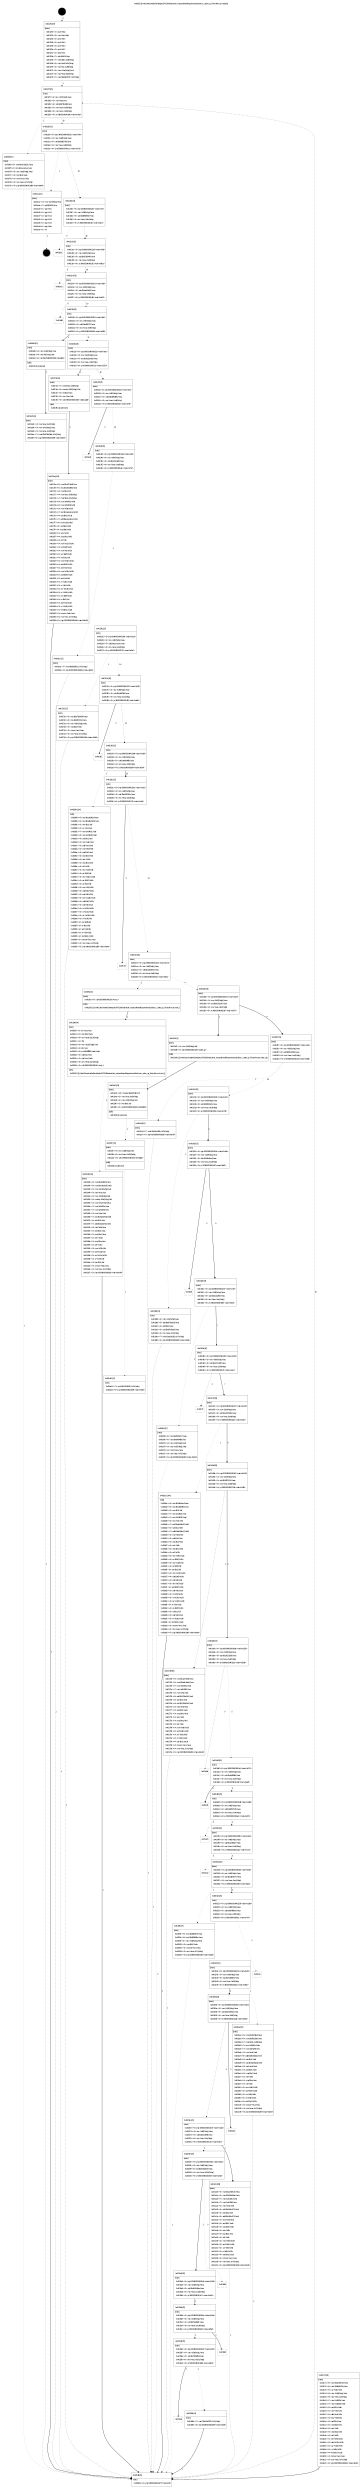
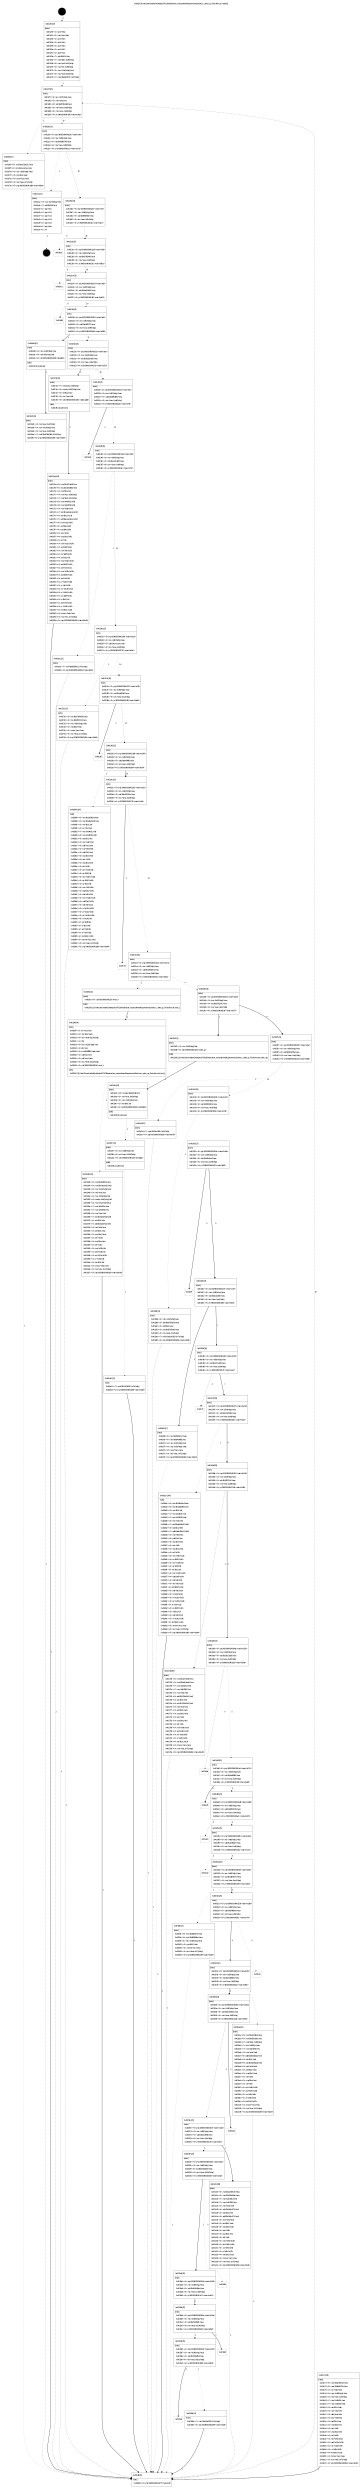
edge "0x401348 [25]" -> "0x401361 [25]": added, label "15"
edge "0x401410 [25]" -> "0x401429 [25]": removed, label "9"
edge "0x401442 [25]" -> "0x401869 [27]": style dotted -> bold
edge "0x401a06 [12]" -> "0x401d99 [5]": added, label "1"
edge "0x401523 [25]" -> "0x40153c [25]": added, label "4"
